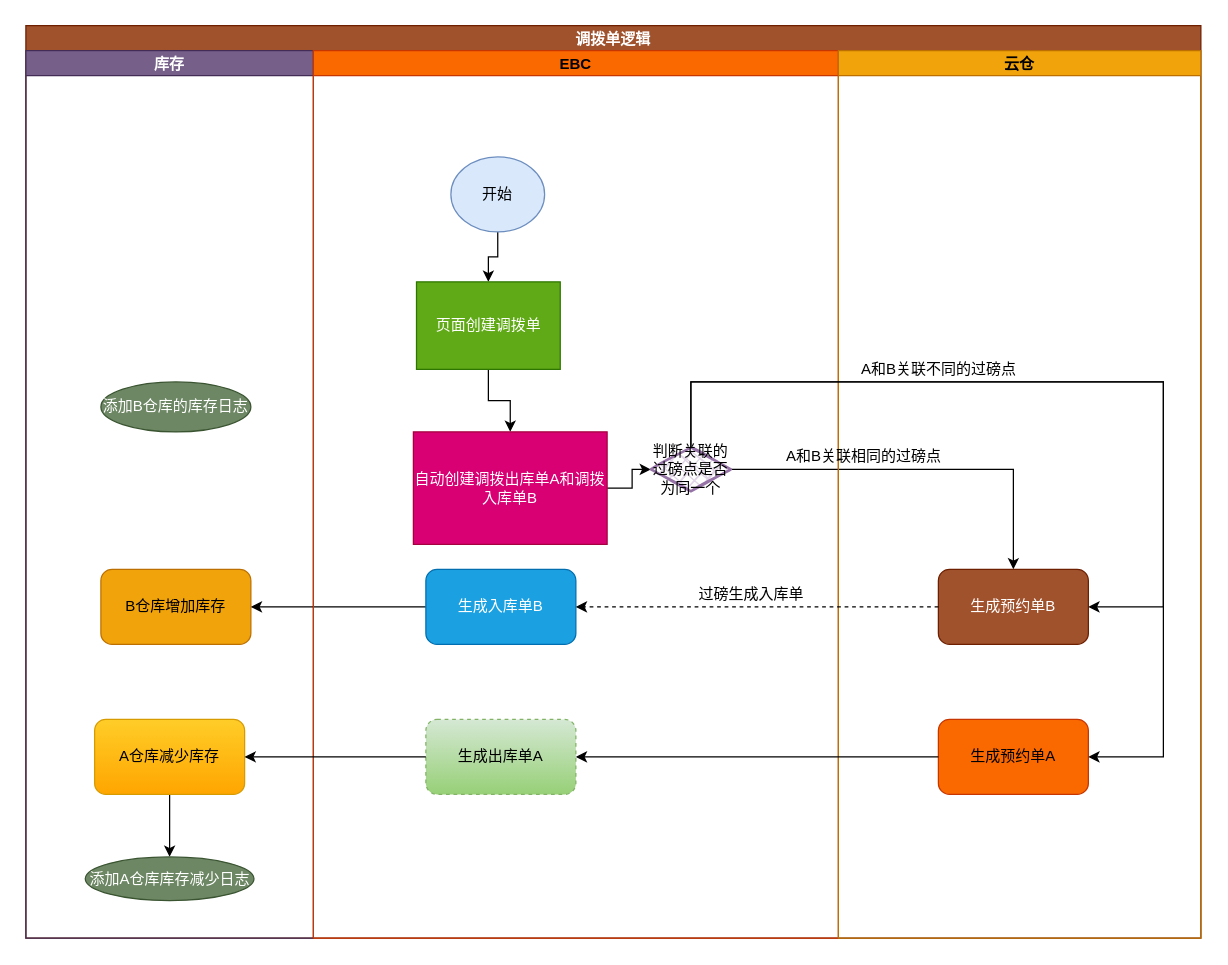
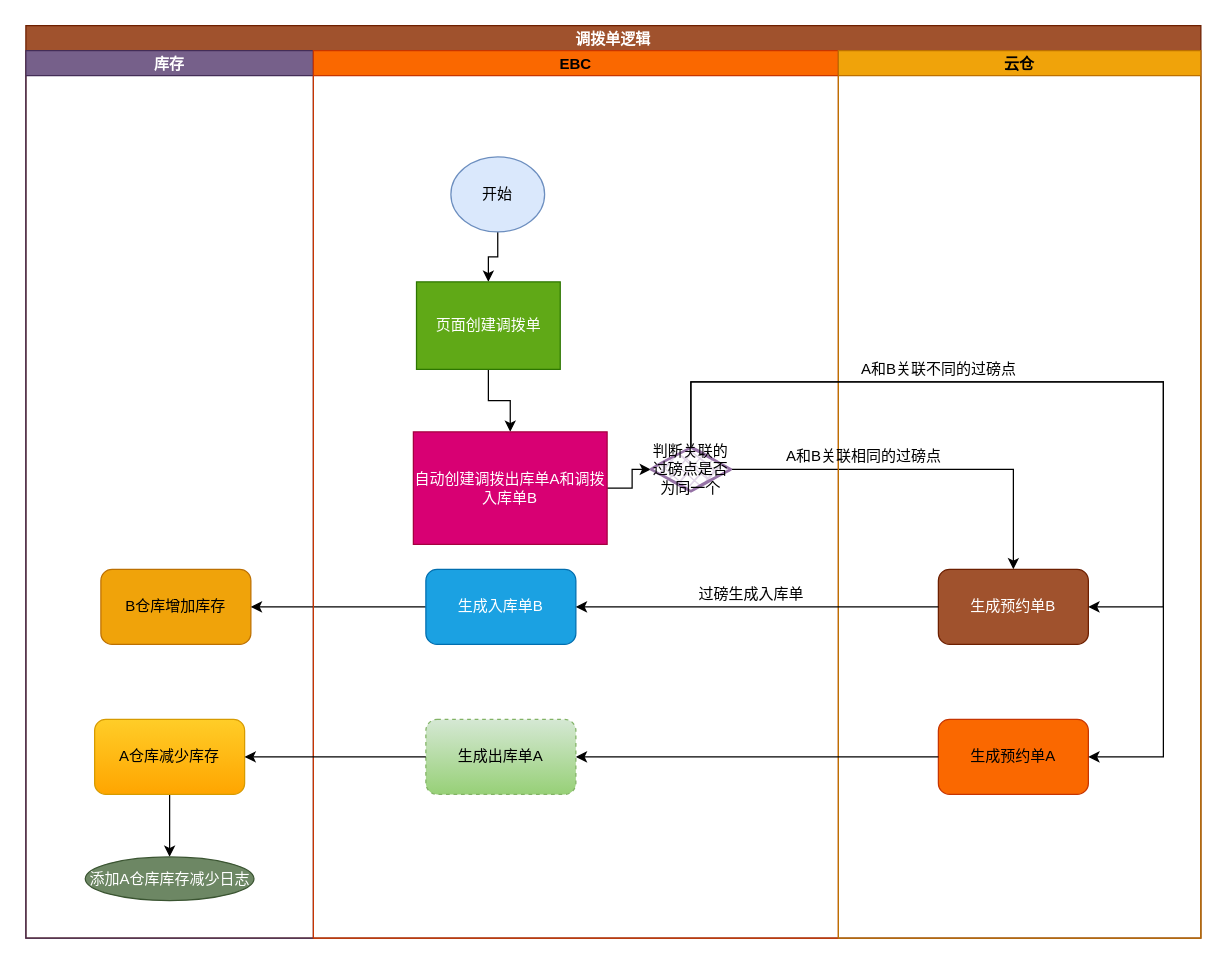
node "添加B仓库的库存日志": removed
edge "生成预约单B" -> "生成入库单B": style dashed -> solid
